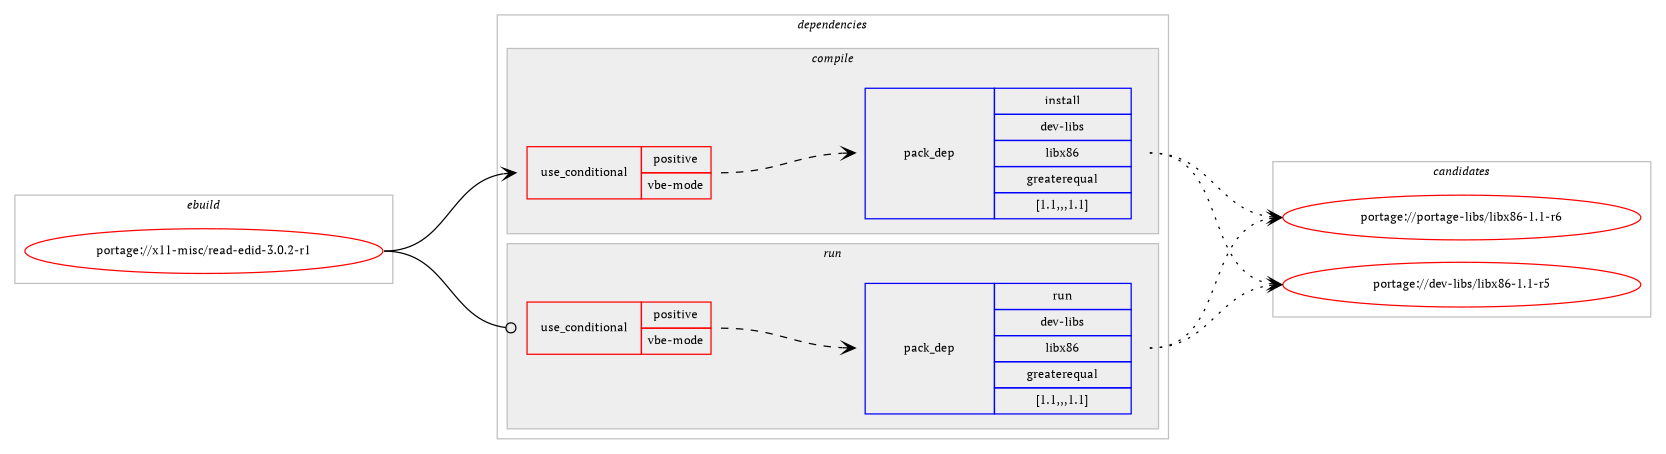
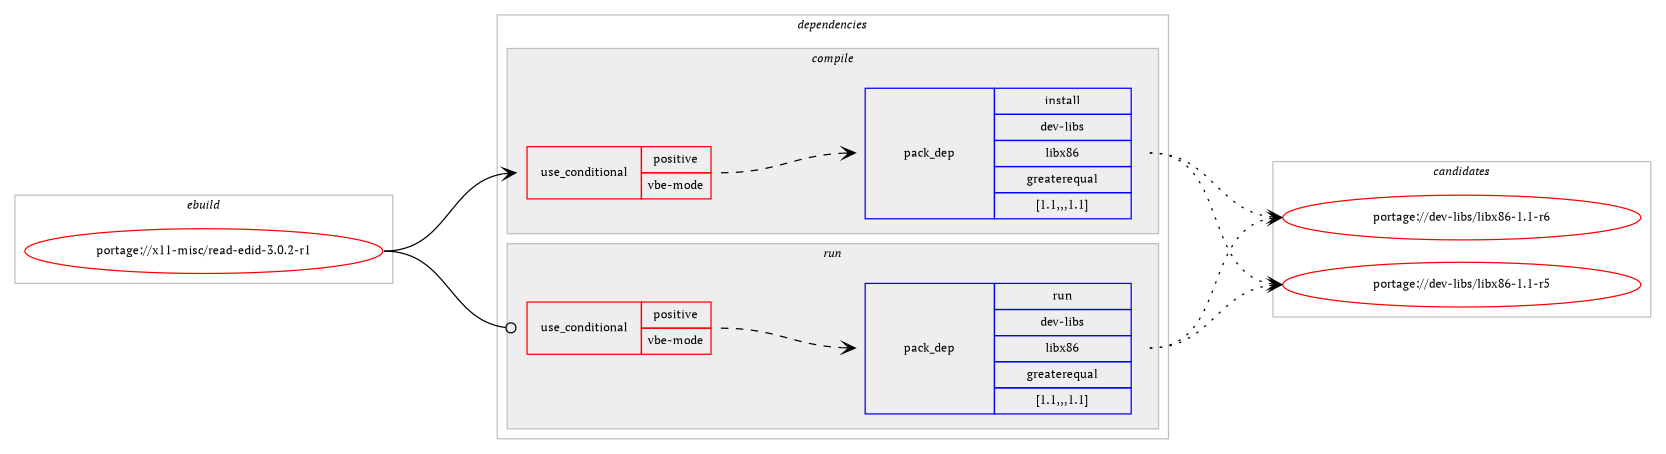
node "portage://portage-libs/libx86-1.1-r6": label "portage://portage-libs/libx86-1.1-r6" -> "portage://dev-libs/libx86-1.1-r6"
